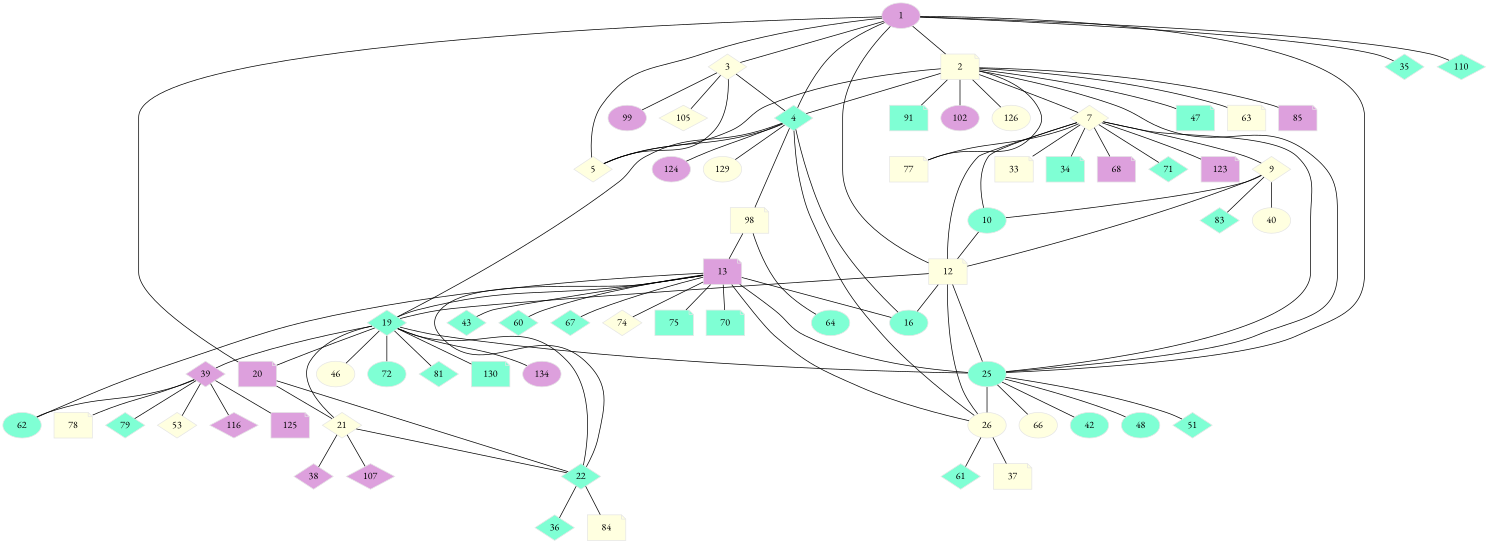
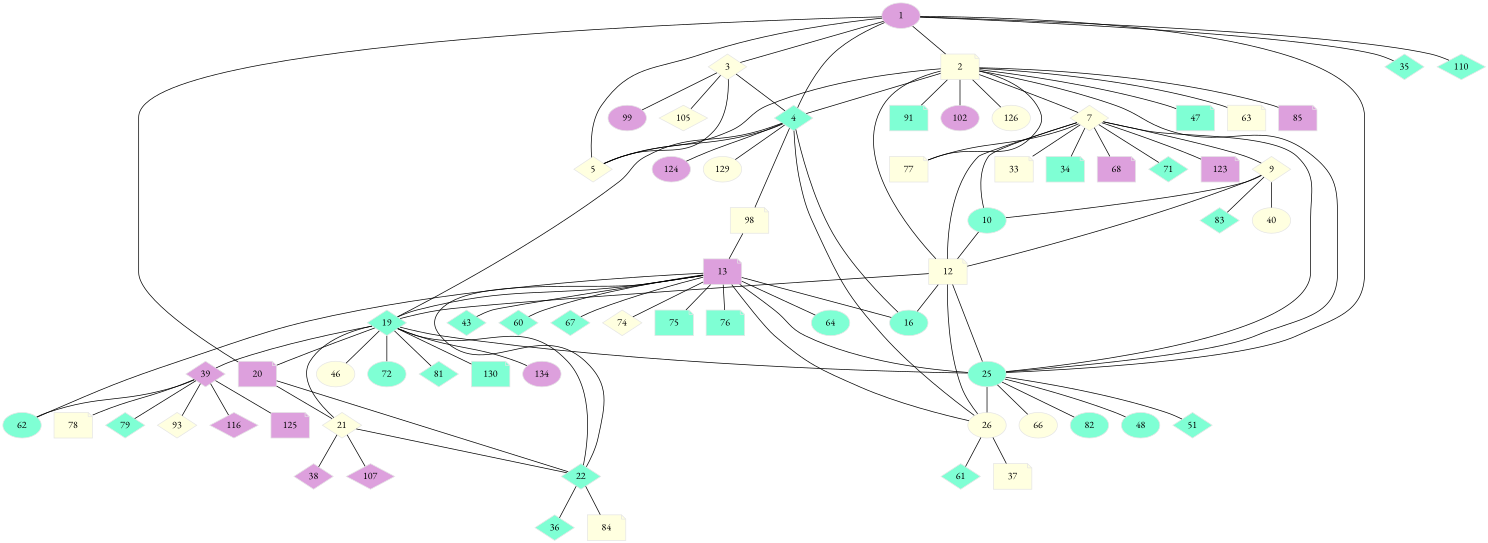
edge "1" -- "12": now "2" -- "12"
edge "98" -- "64": now "13" -- "64"
node "70": label "70" -> "76"
node "53": label "53" -> "93"
node "42": label "42" -> "82"
